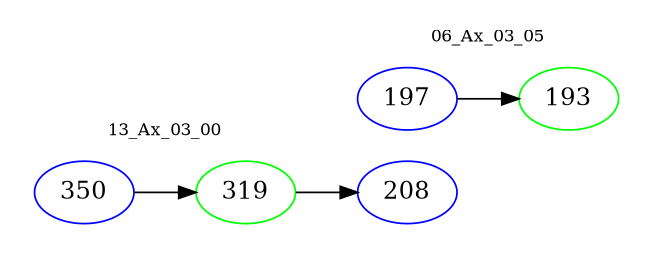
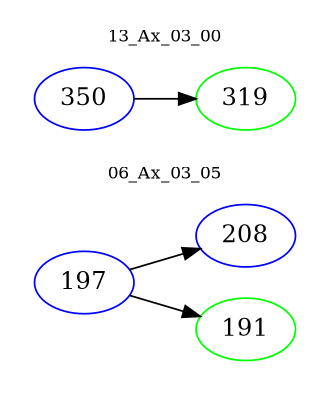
node "193": label "193" -> "191"
edge "319" -> "208": now "197" -> "208"
